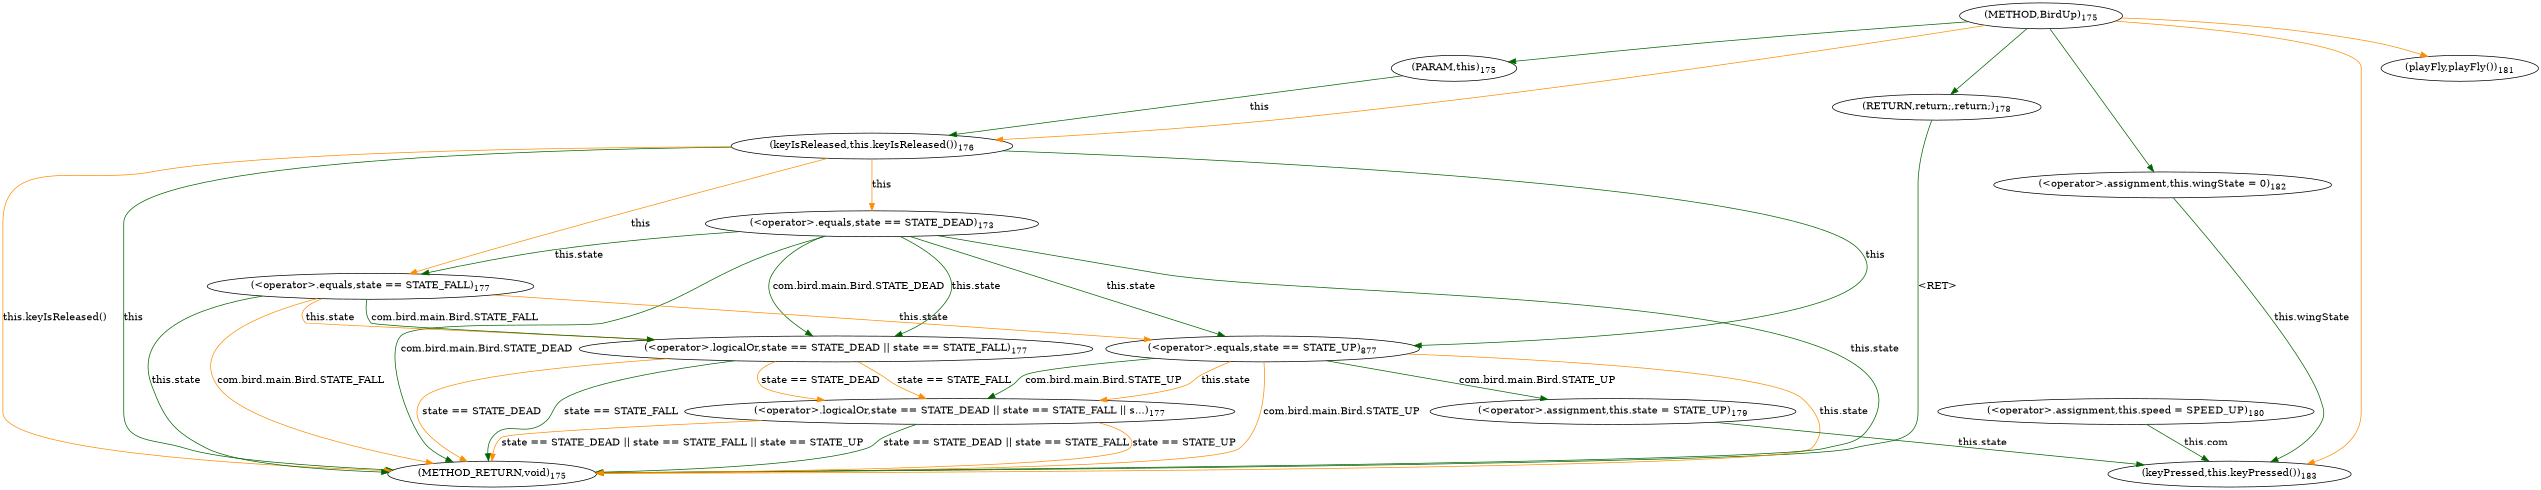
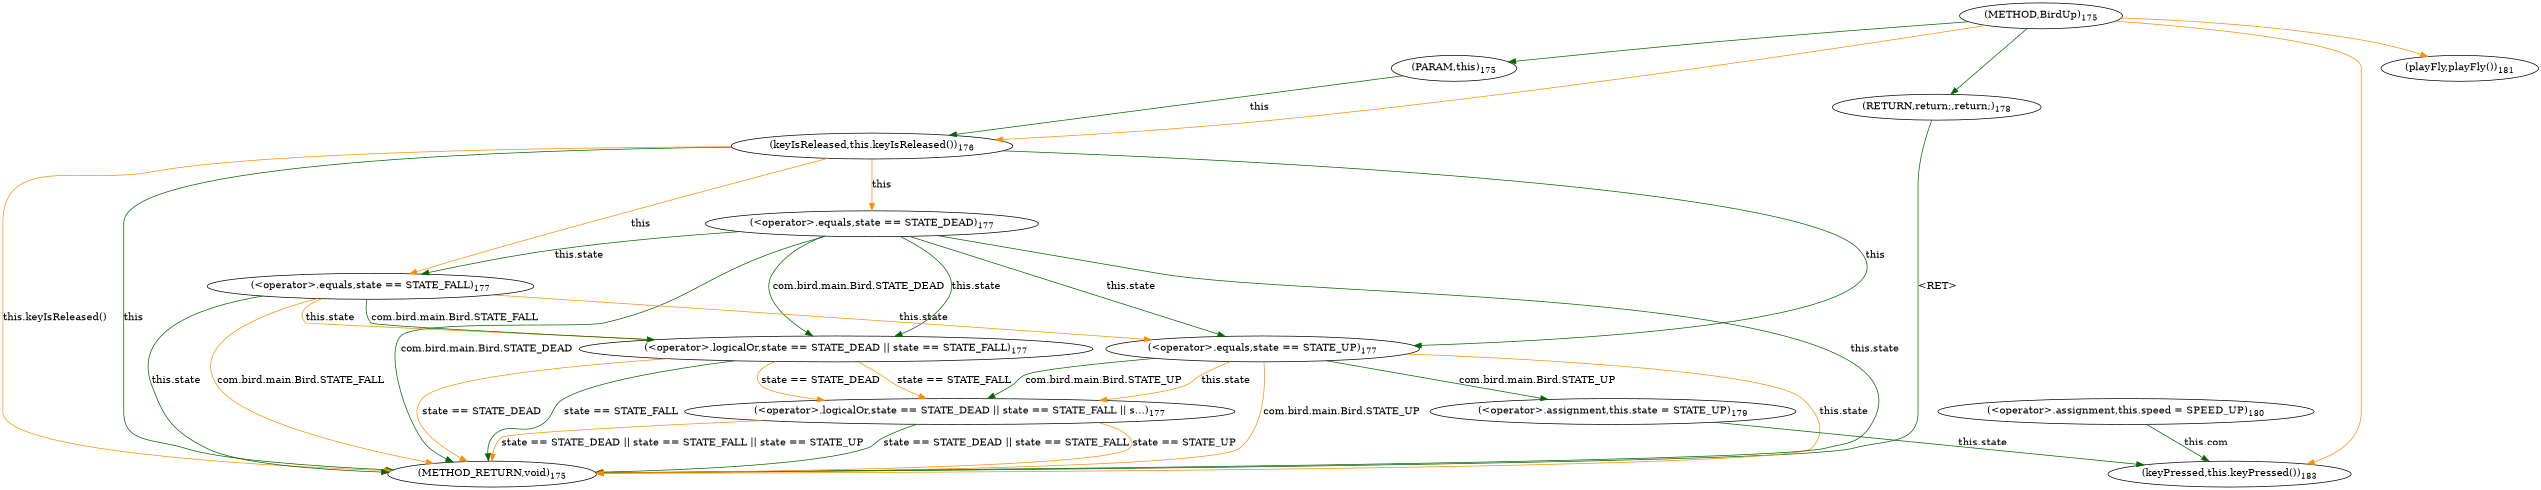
node "(<operator>.assignment,this.wingState = 0)": removed
node "(<operator>.equals,state == STATE_DEAD)": text "173" -> "177"
node "(<operator>.equals,state == STATE_UP)": text "877" -> "177"
